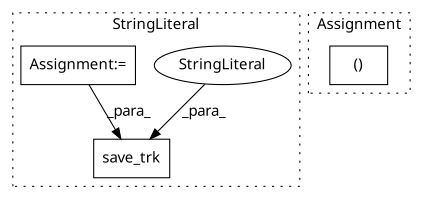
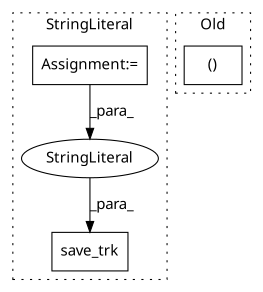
cluster "Assignment": label "Assignment" -> "Old"
edge "Assignment:=" -> "save_trk": now "Assignment:=" -> "StringLiteral"
